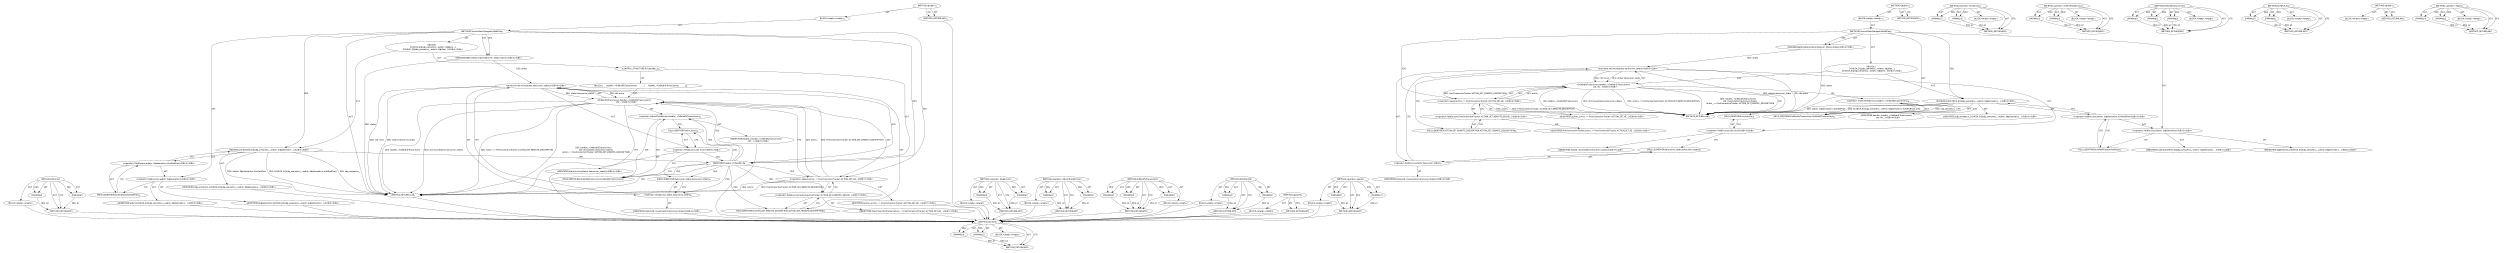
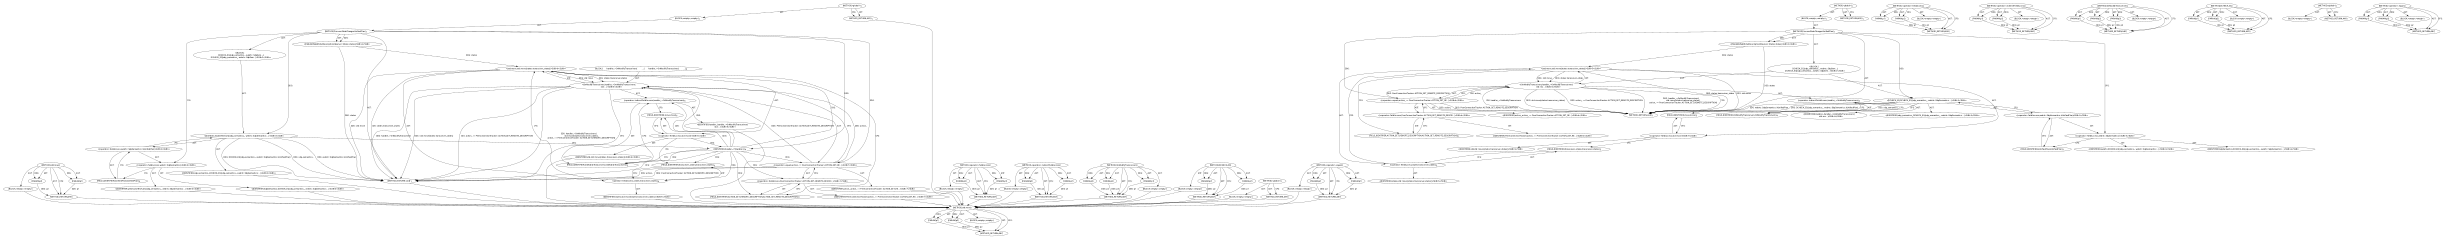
node "(CONTROL_STRUCTURE,IF,if (handler_))": removed
